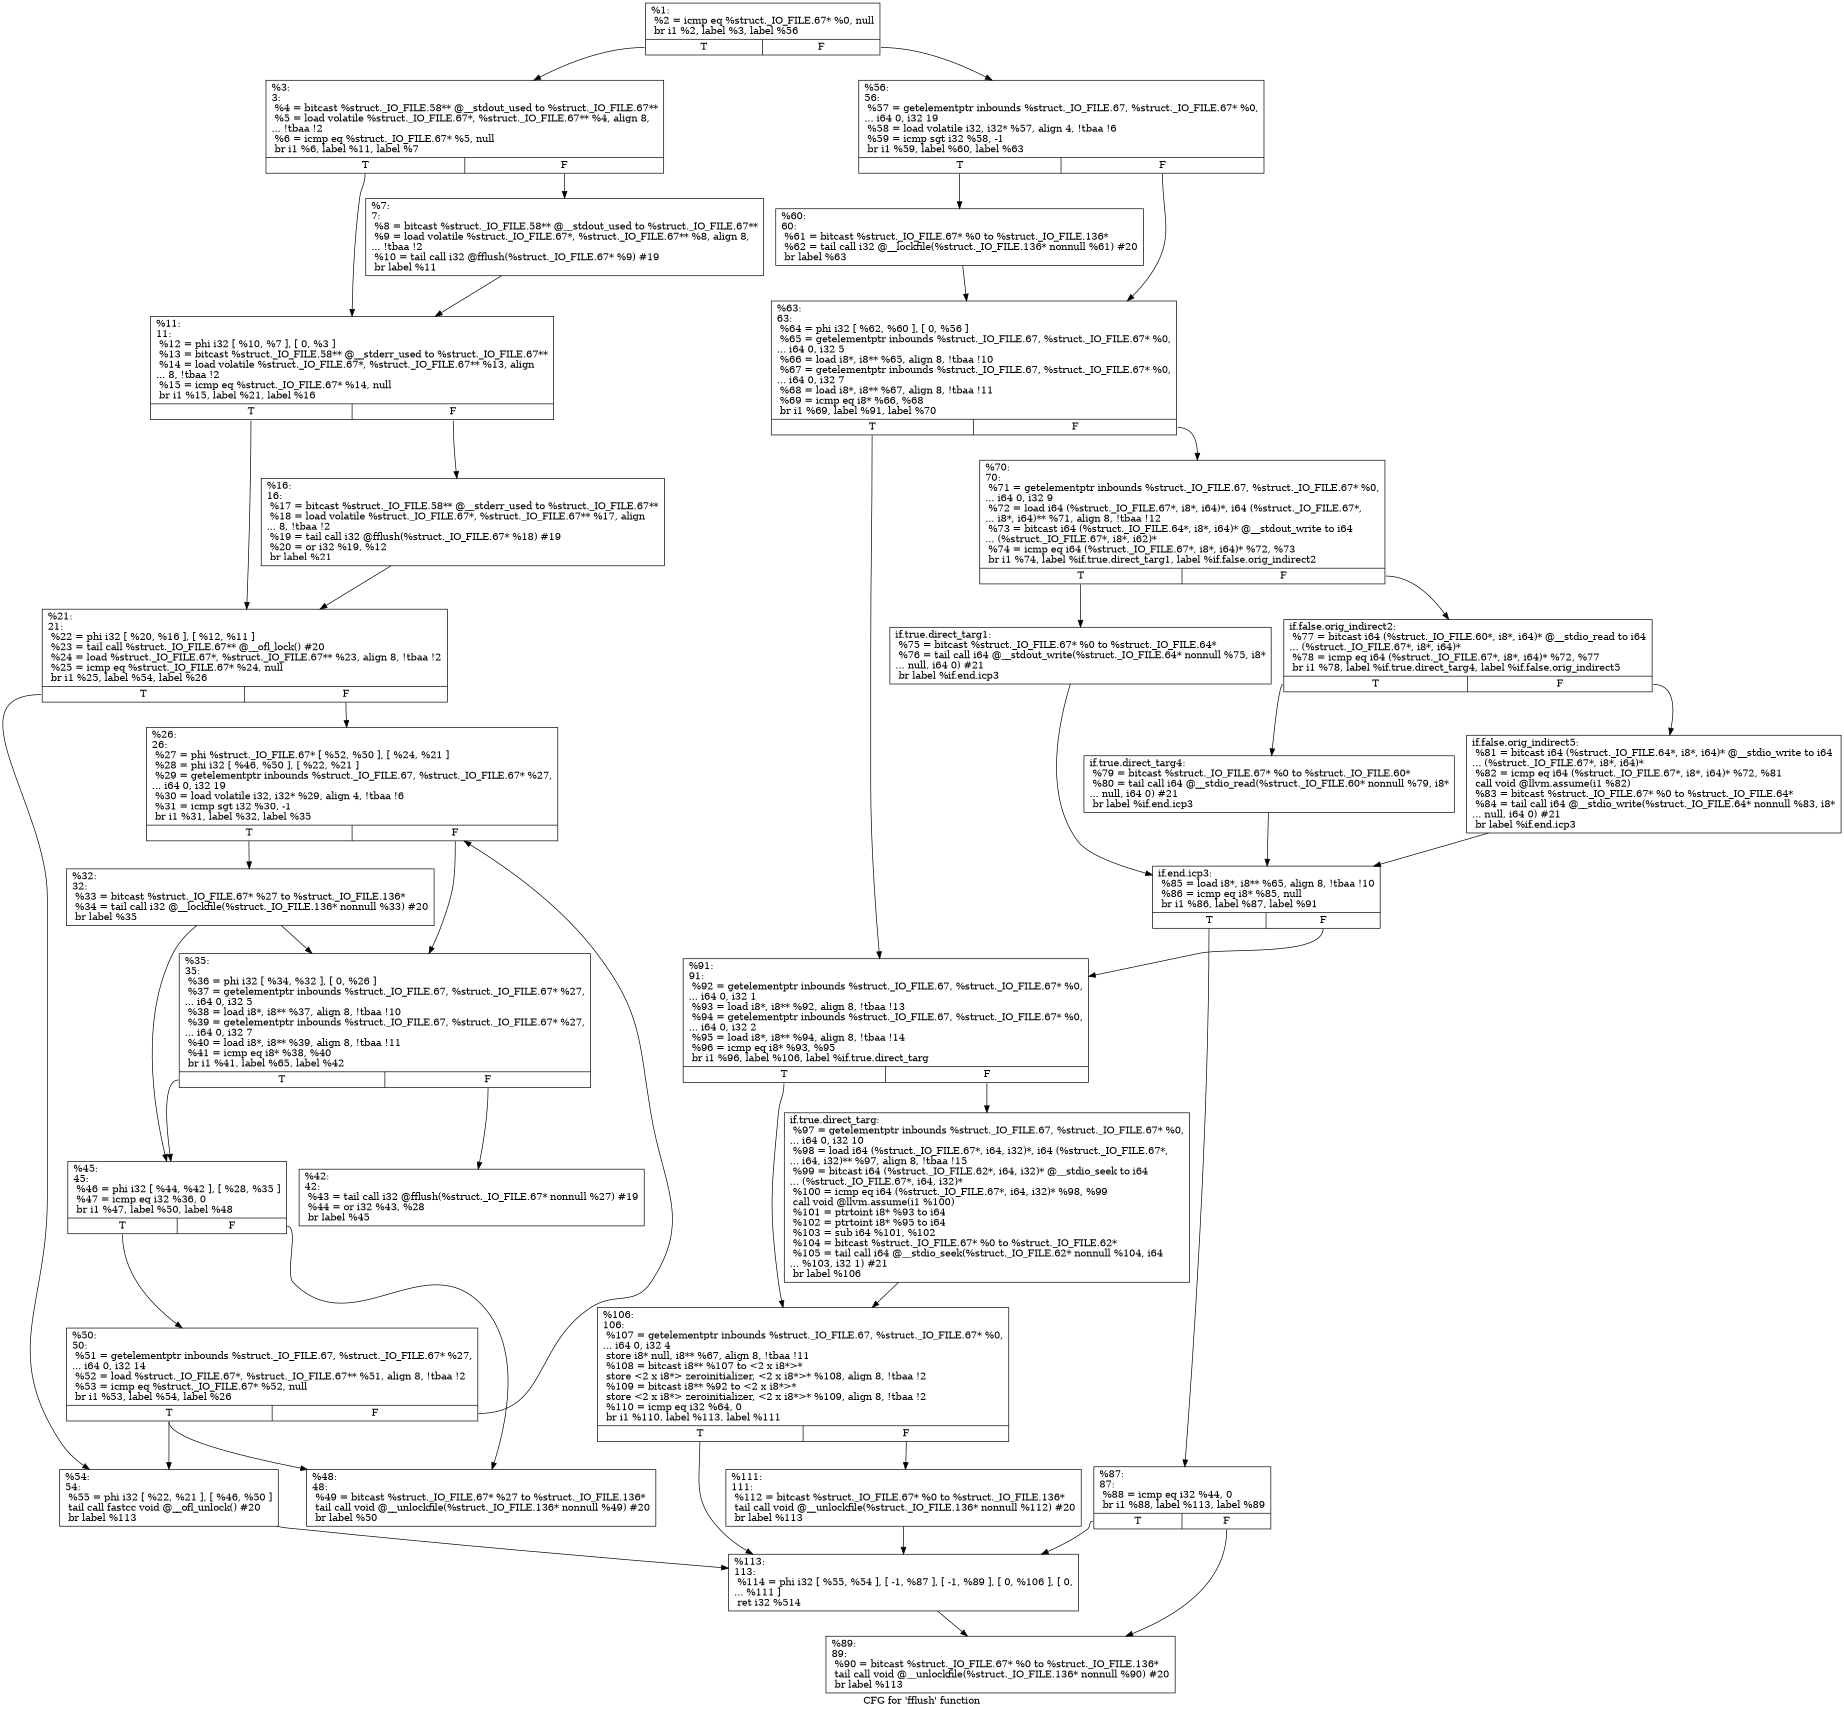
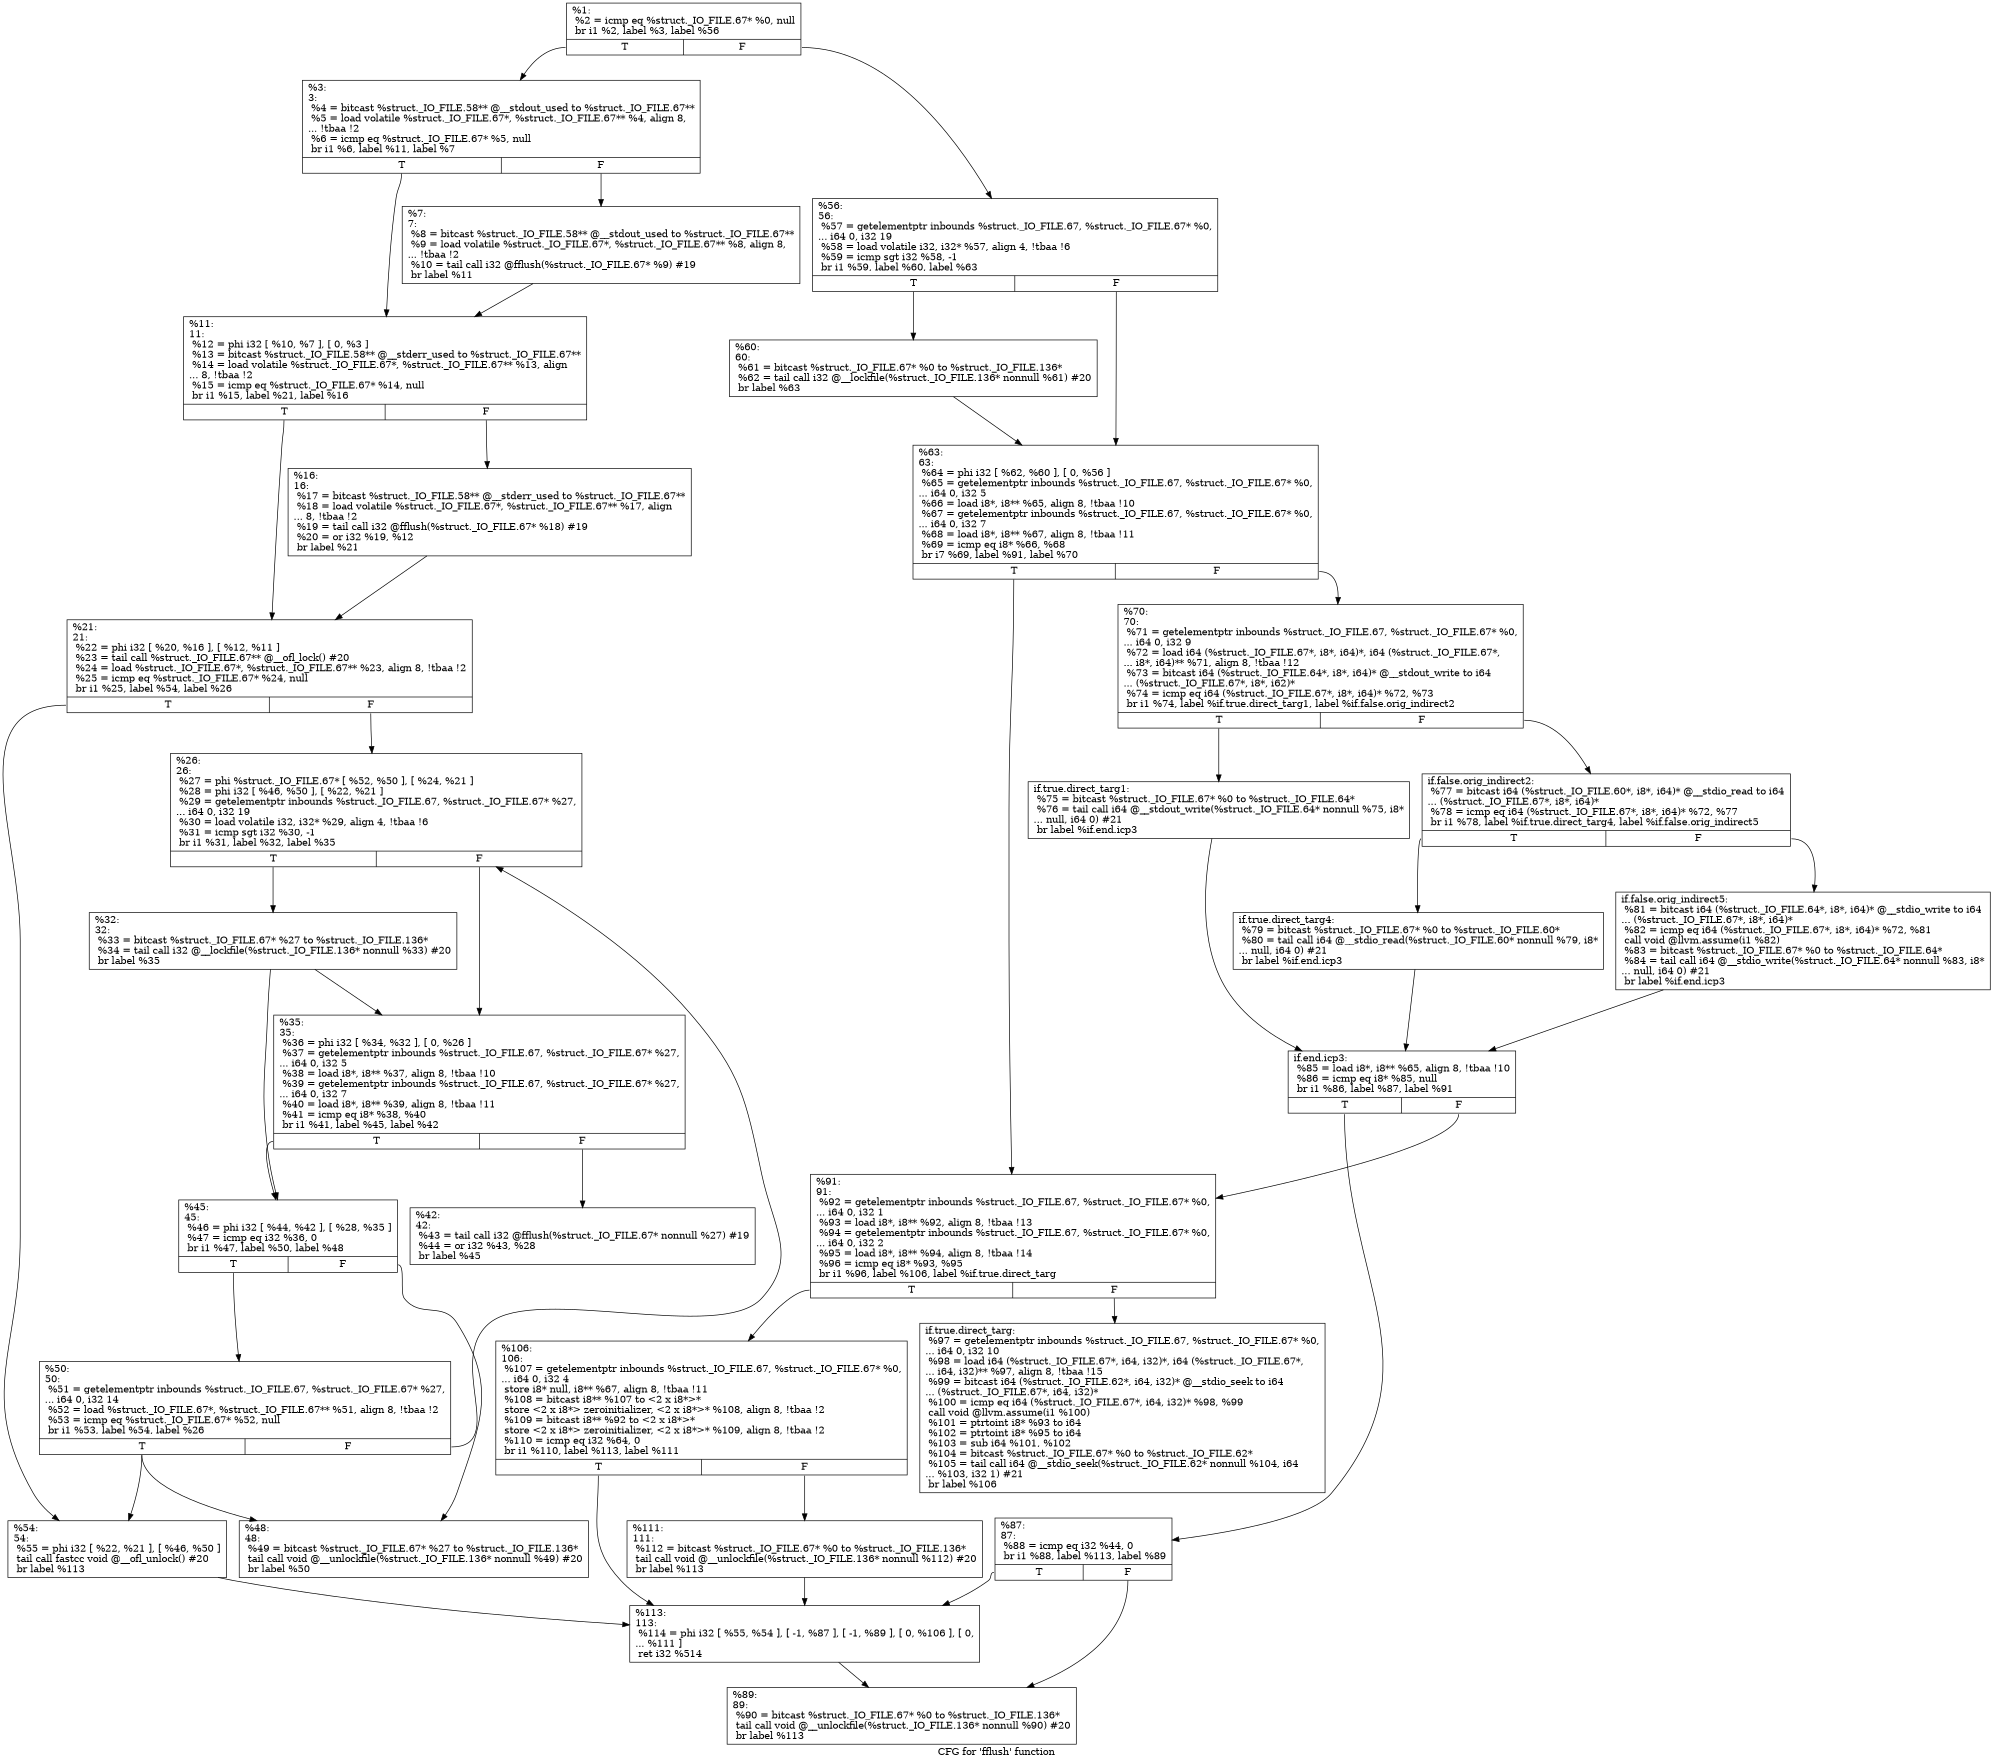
node "%63:": text "br i1 %69, label %91, label %70" -> "br i7 %69, label %91, label %70"
node "%35:": text "br i1 %41, label %65, label %42" -> "br i1 %41, label %45, label %42"
edge "if.true.direct_targ:" -> "%106:": removed
